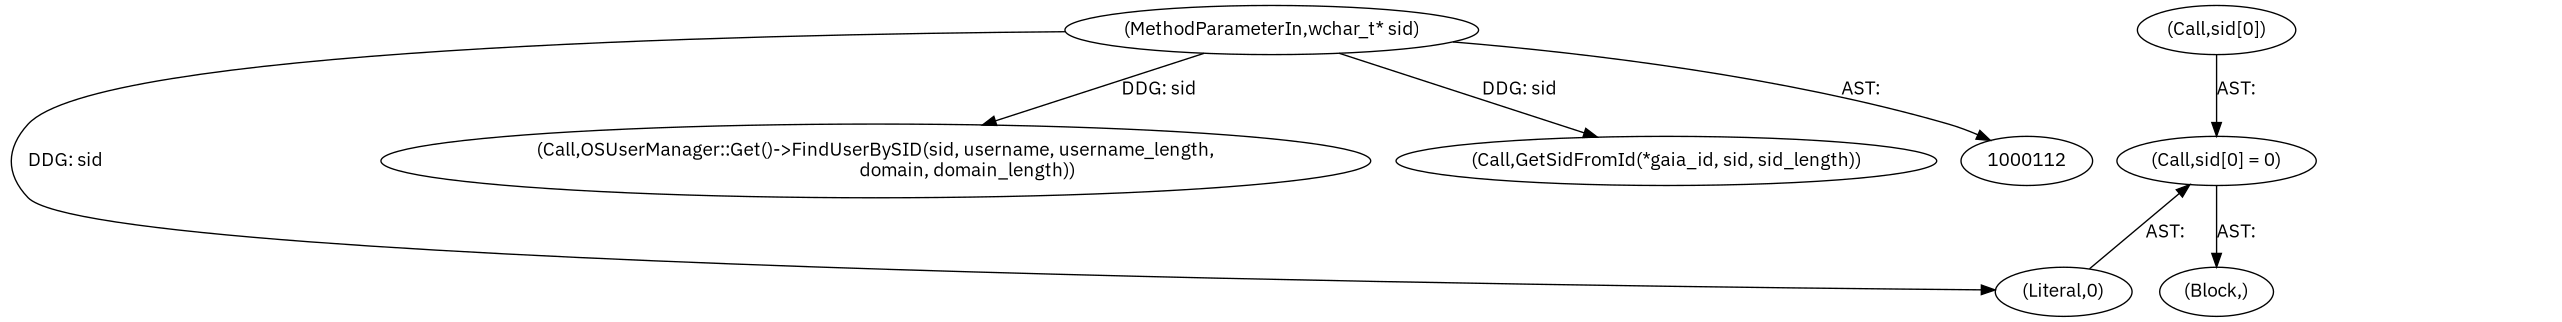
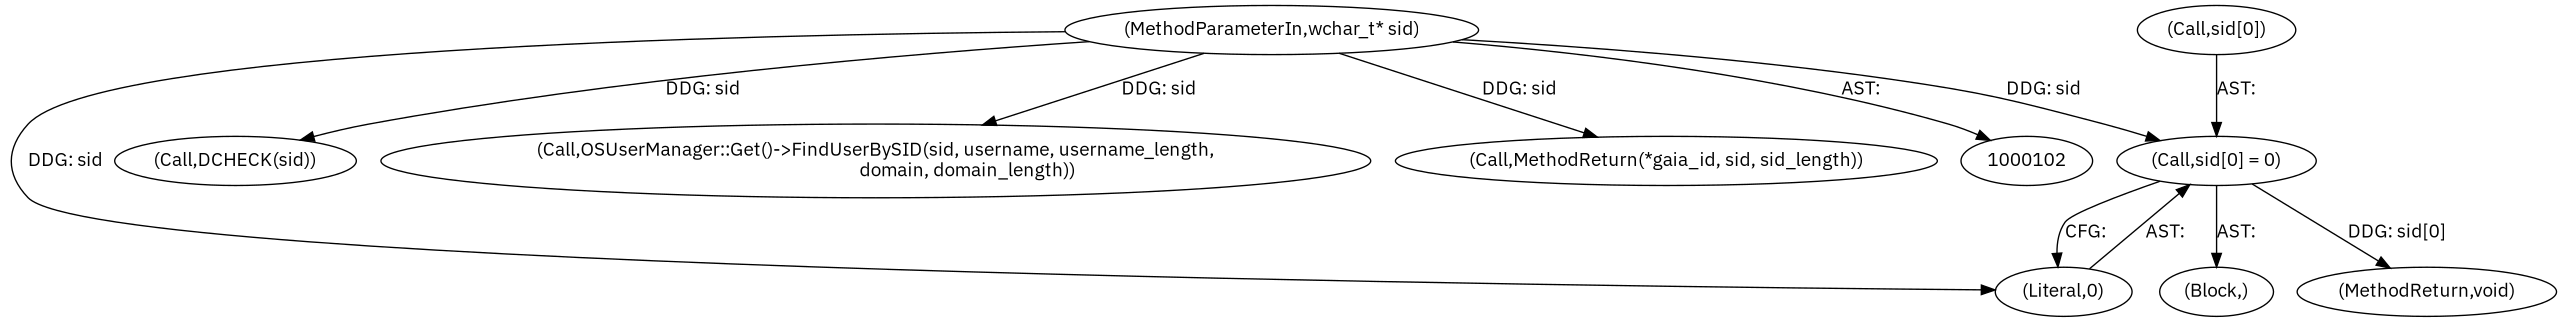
edge "(MethodParameterIn,wchar_t* sid)" -> "(Call,sid[0] = 0)": added, label "DDG: sid"
node "(Call,DCHECK(sid))": added
node "(Call,GetSidFromId(*gaia_id, sid, sid_length))": label "(Call,GetSidFromId(*gaia_id, sid, sid_length))" -> "(Call,MethodReturn(*gaia_id, sid, sid_length))"
node "1000112": label "1000112" -> "1000102"
edge "(Call,sid[0] = 0)" -> "(Literal,0)": added, label "CFG:"
node "(MethodReturn,void)": added
